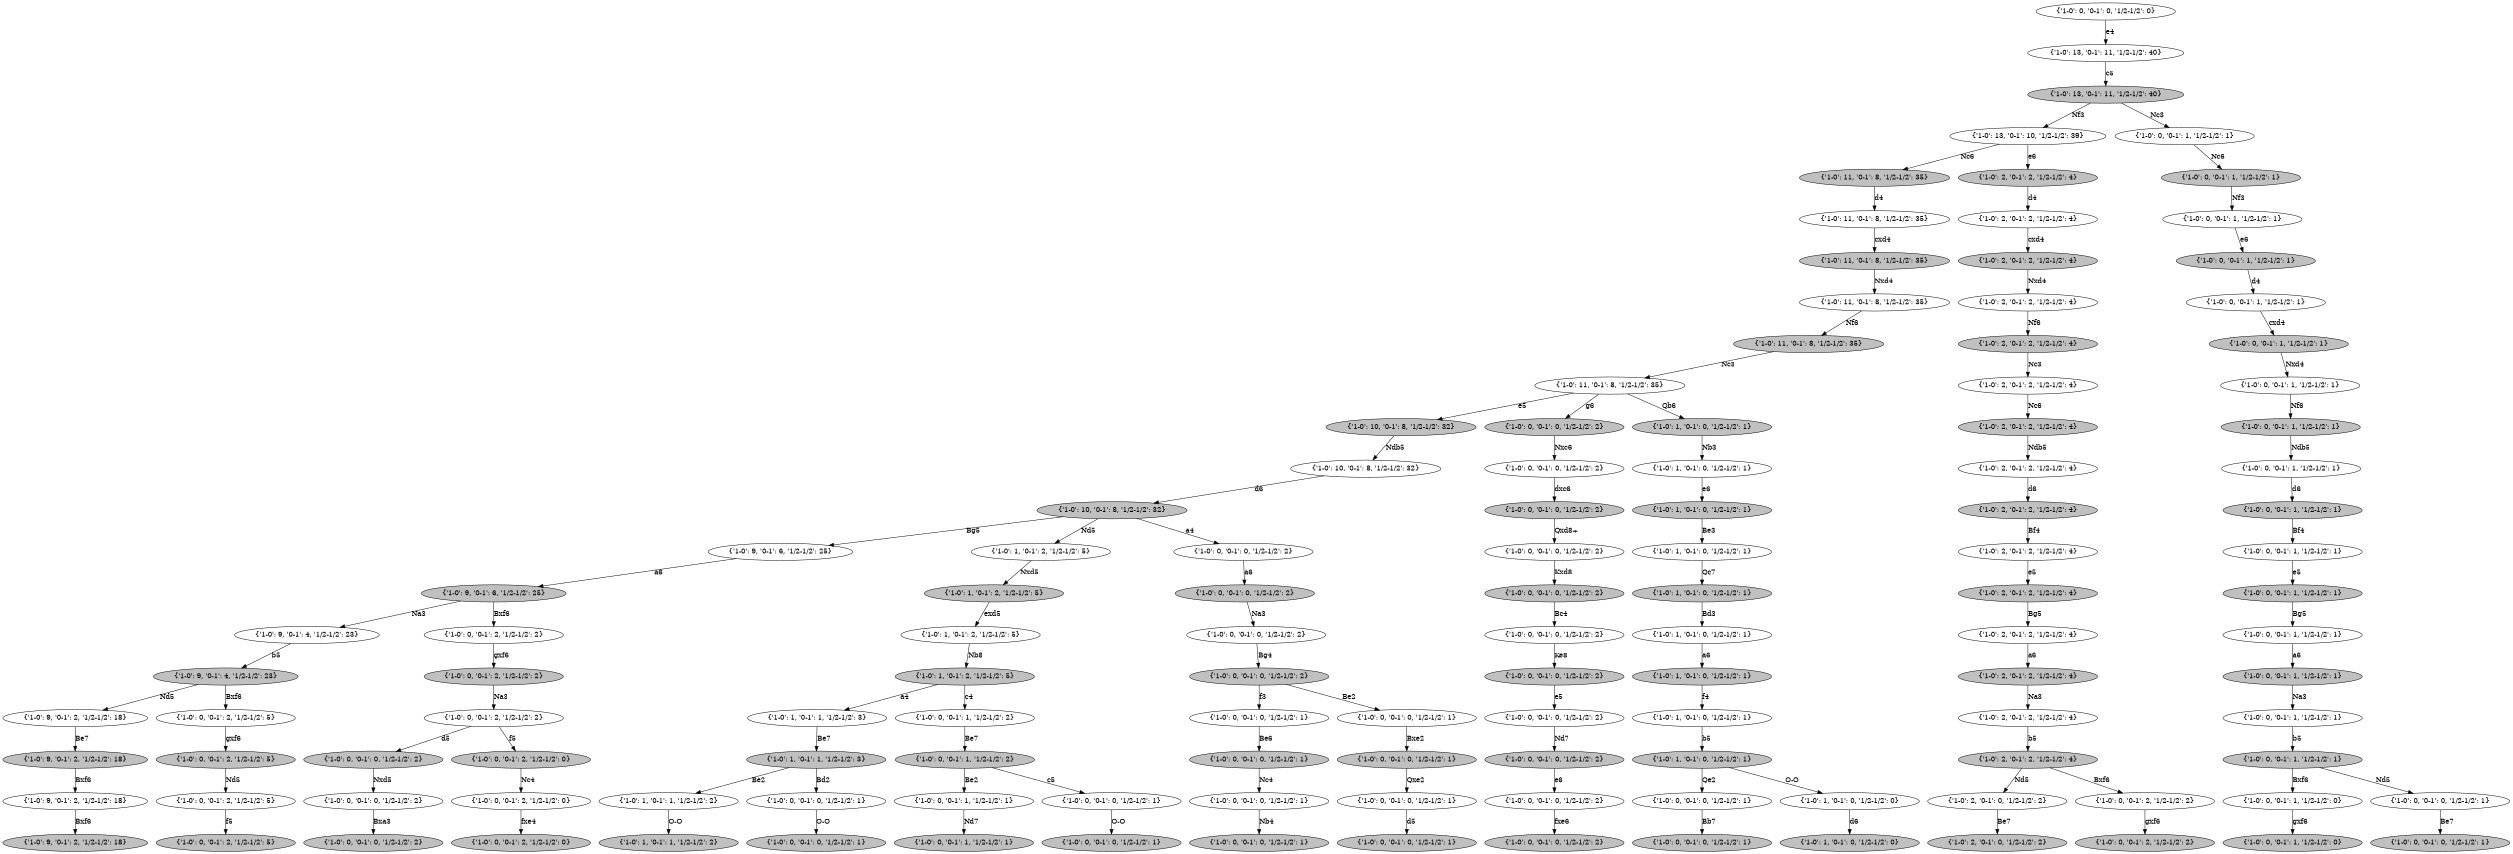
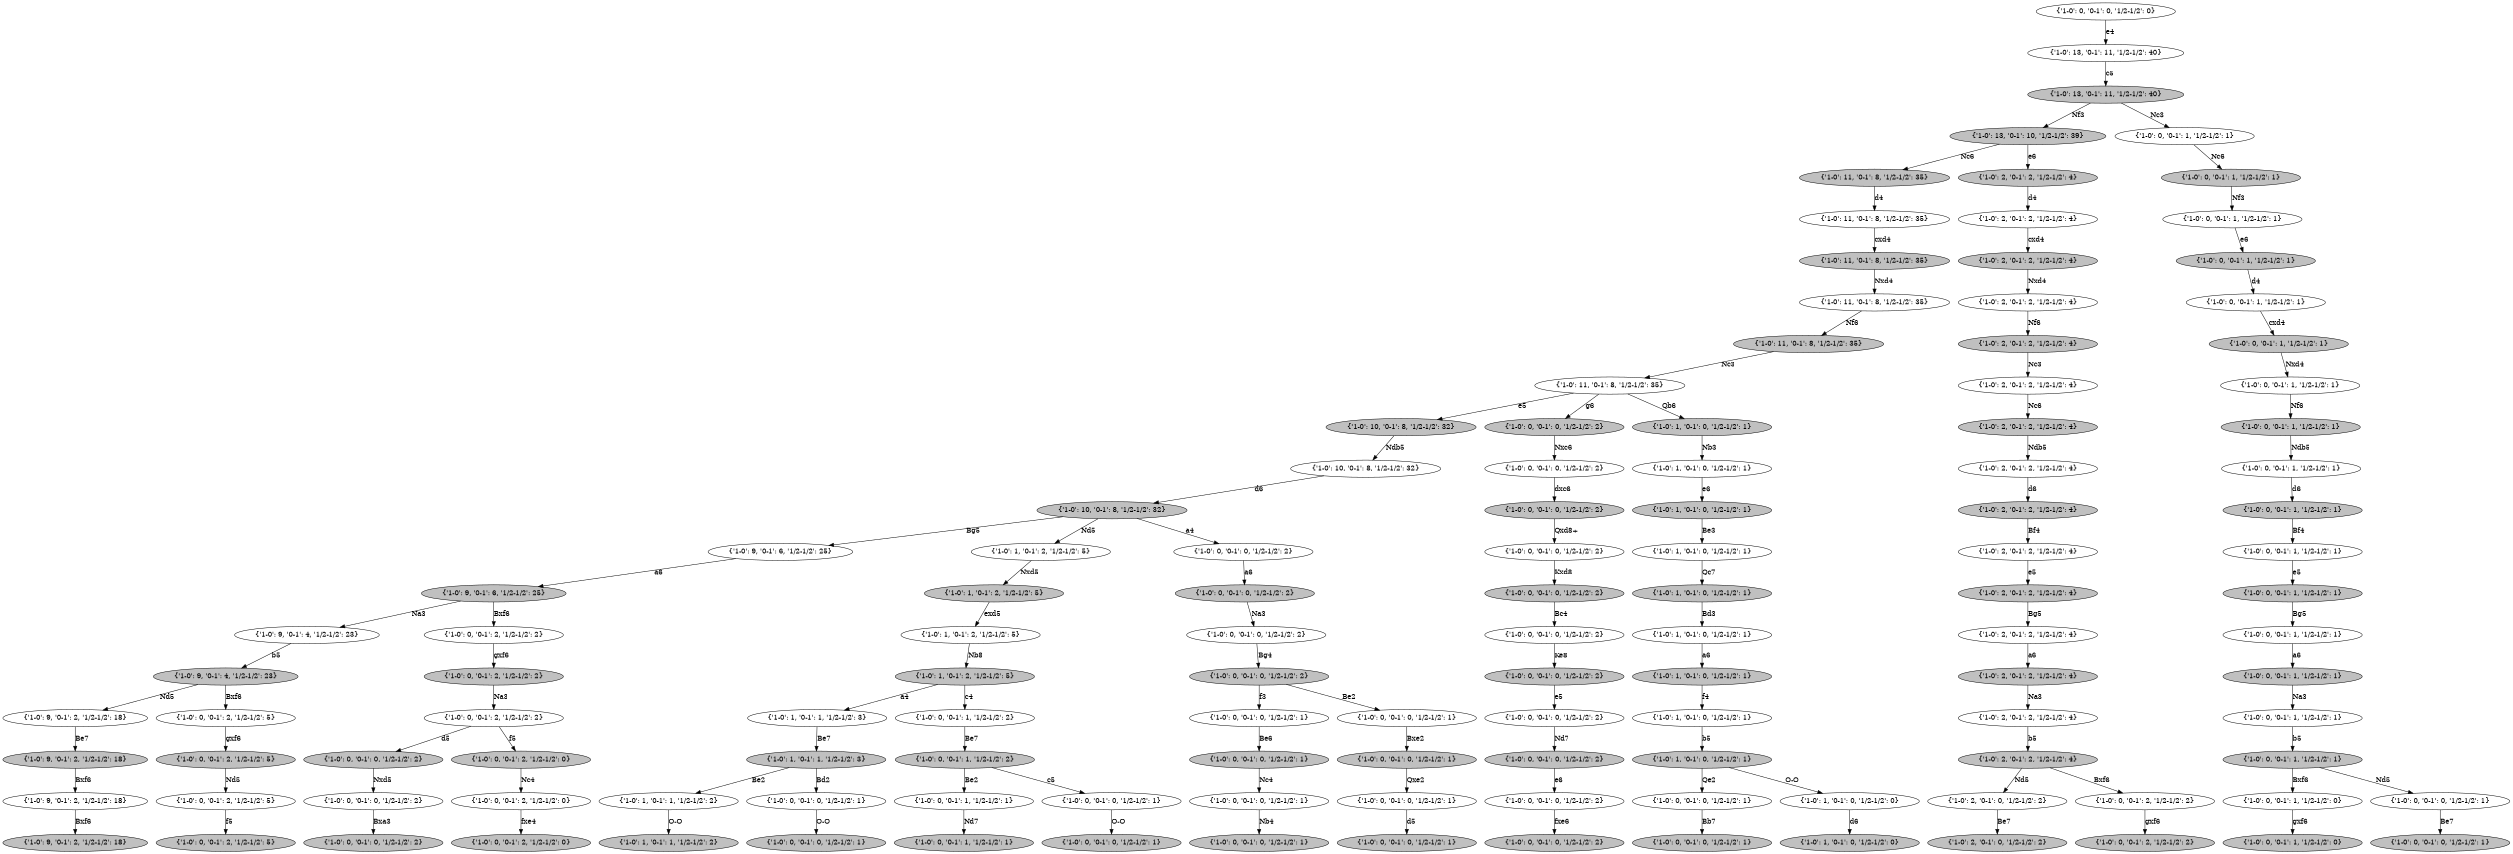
node "{'1-0': 13, '0-1': 10, '1/2-1/2': 39}": fillcolor white -> grey
